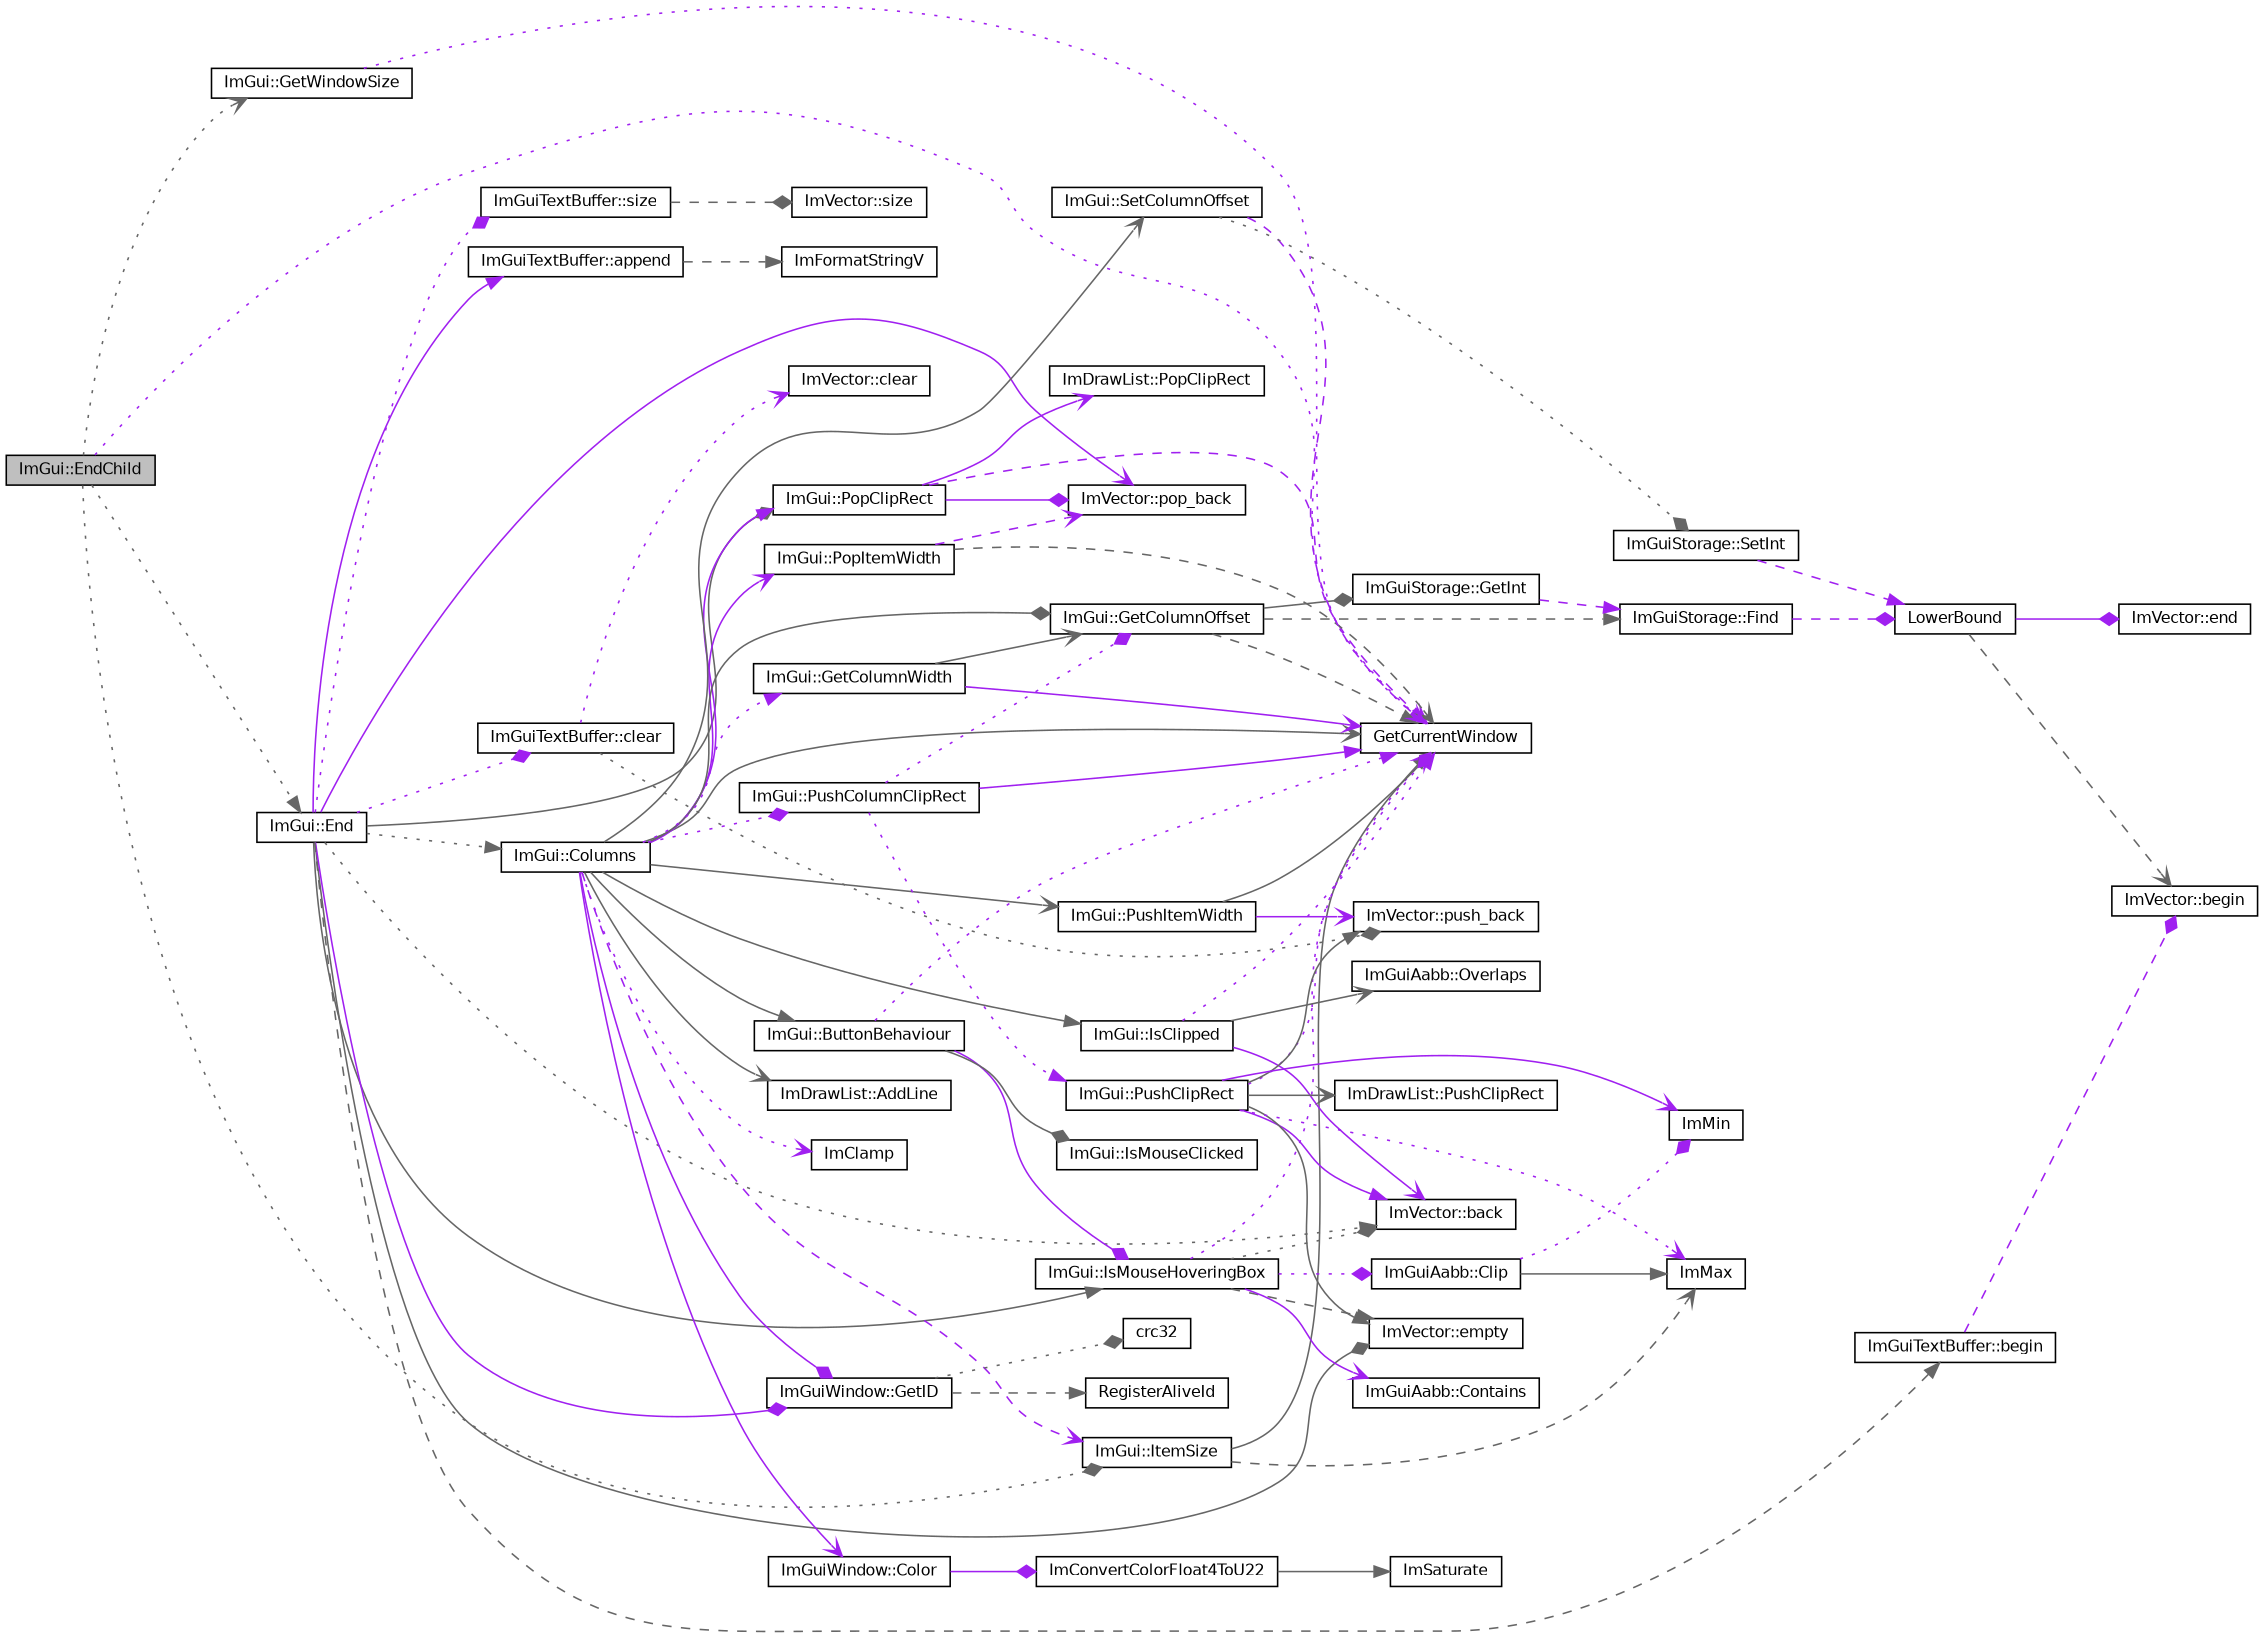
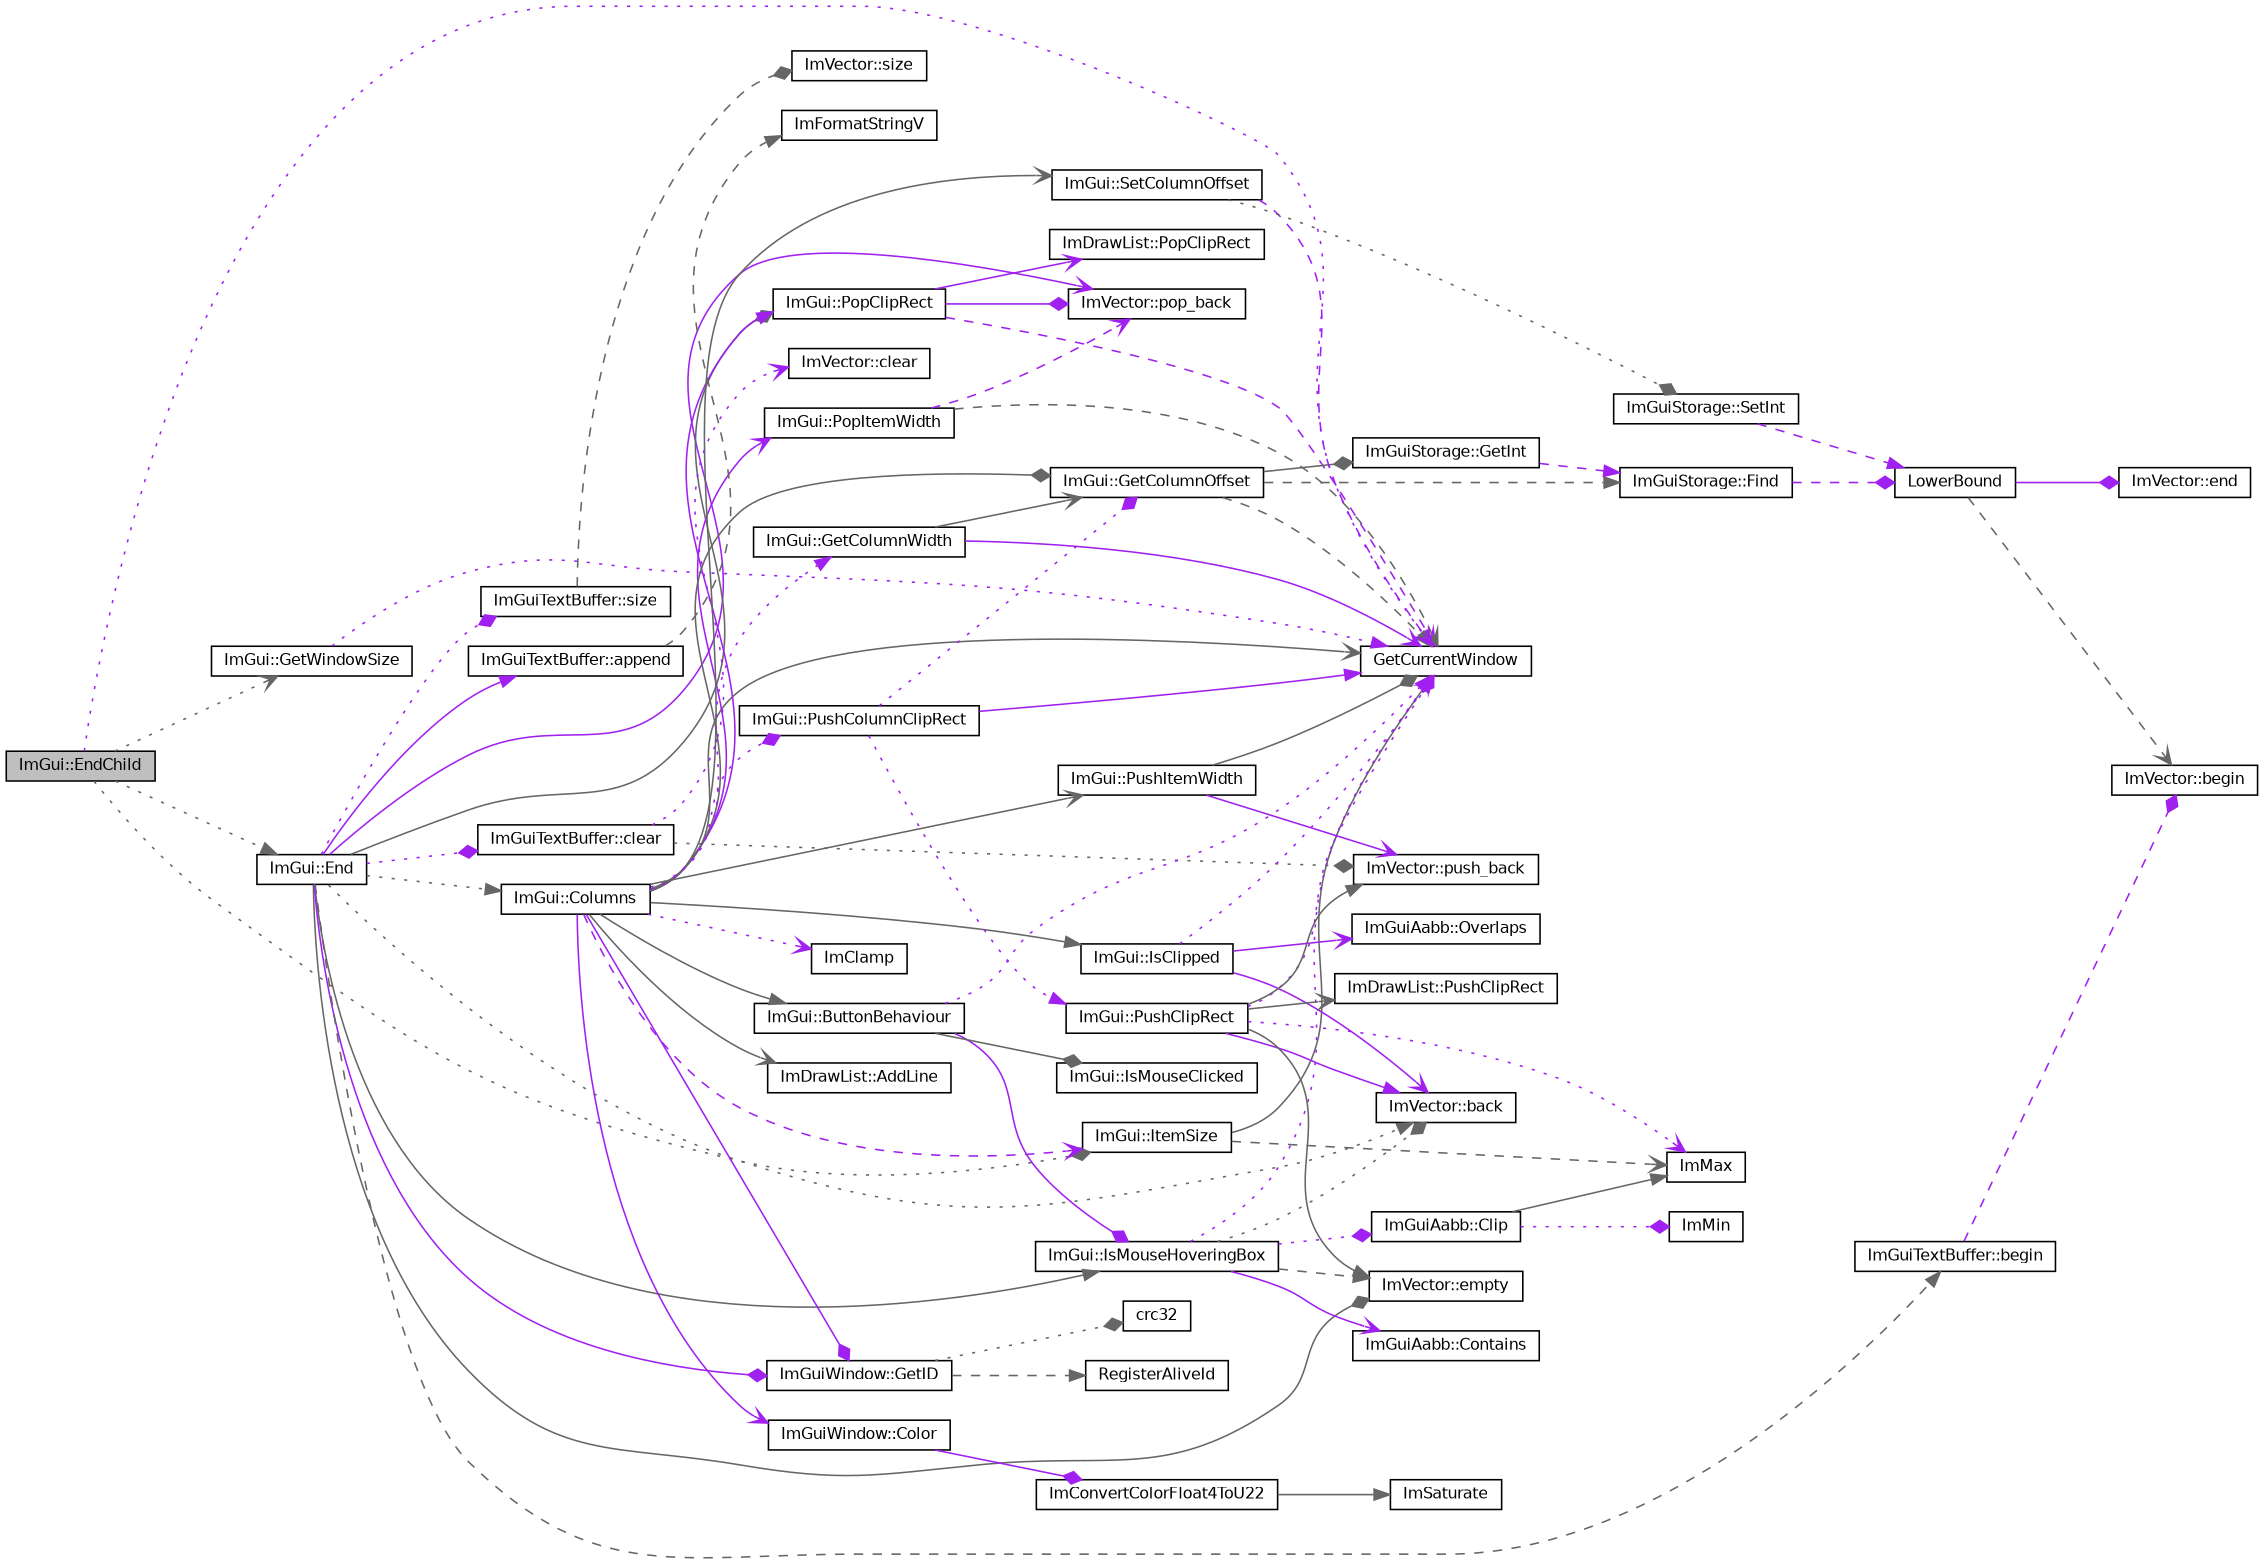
edge "ImGui::IsClipped" -> "ImGuiAabb::Overlaps": color gray40 -> purple
edge "ImGui::PushClipRect" -> "ImMin": removed
